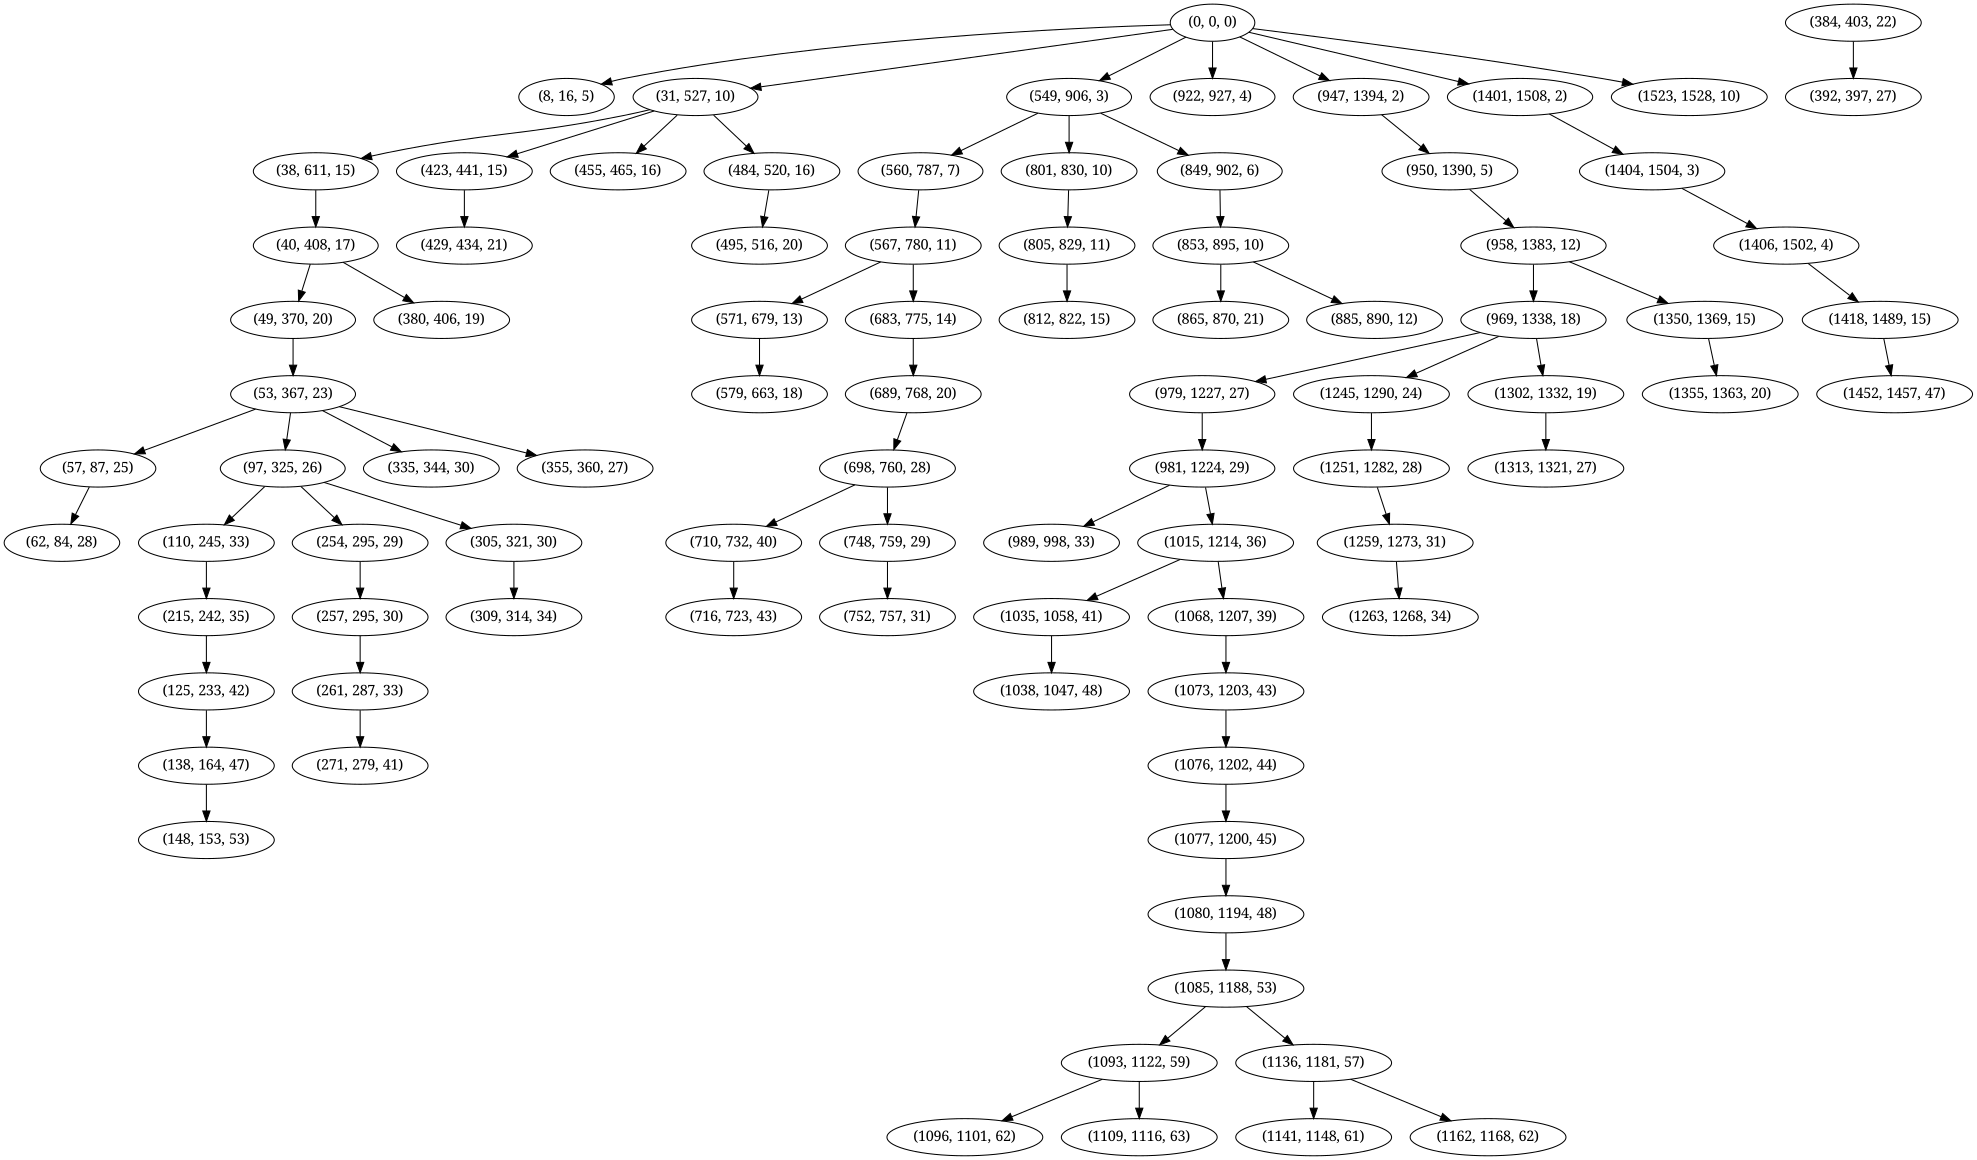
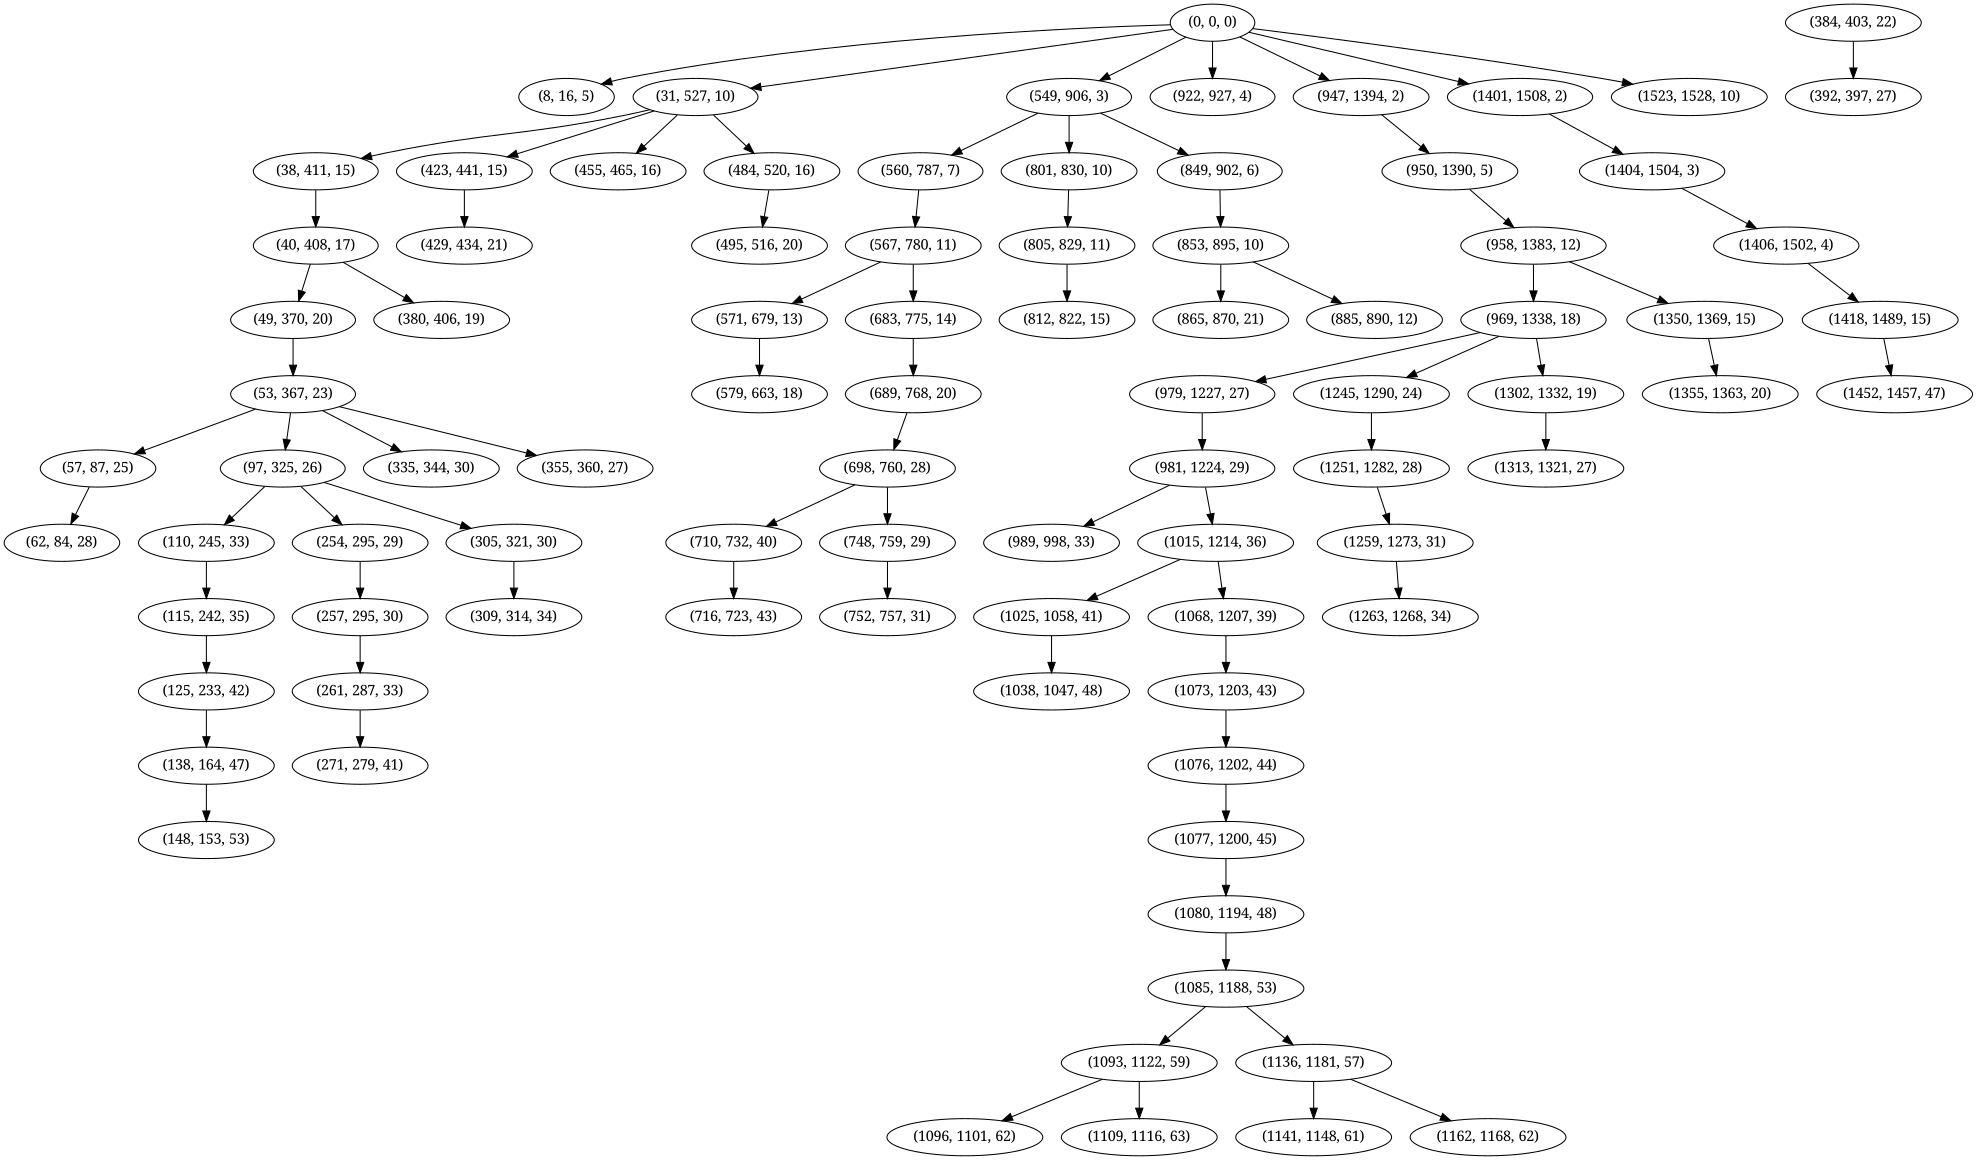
node "(38, 611, 15)": label "(38, 611, 15)" -> "(38, 411, 15)"
node "(215, 242, 35)": label "(215, 242, 35)" -> "(115, 242, 35)"
node "(1035, 1058, 41)": label "(1035, 1058, 41)" -> "(1025, 1058, 41)"
